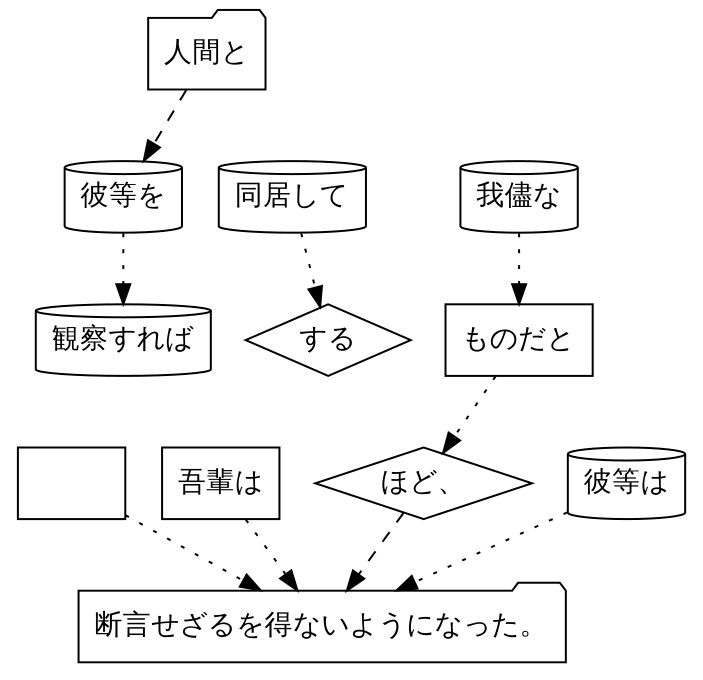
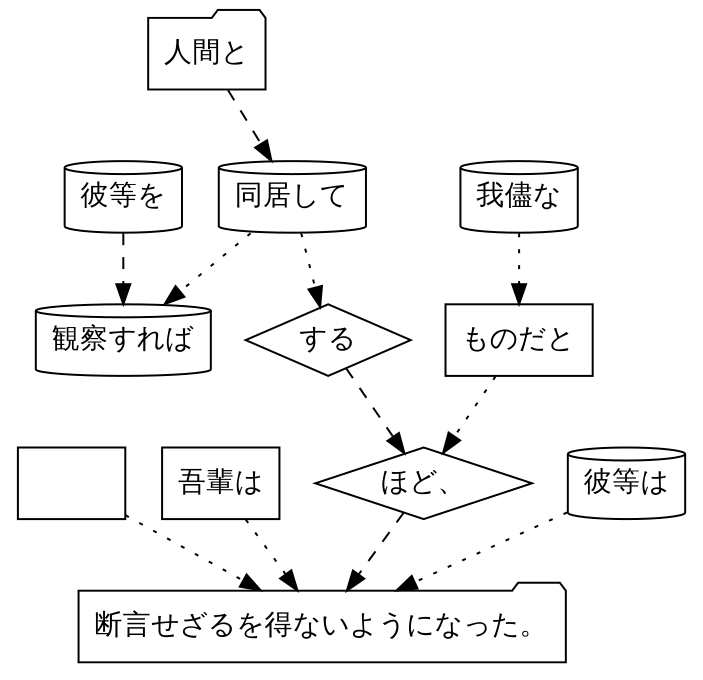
edge "人間と" -> "彼等を": now "人間と" -> "同居して"
edge "彼等を" -> "観察すれば": style dotted -> dashed
edge "同居して" -> "観察すれば": added
edge "する" -> "ほど、": added
